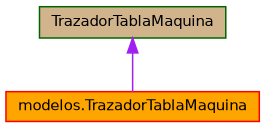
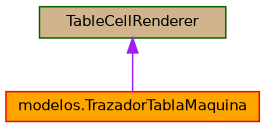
node "TrazadorTablaMaquina": label "TrazadorTablaMaquina" -> "TableCellRenderer"
